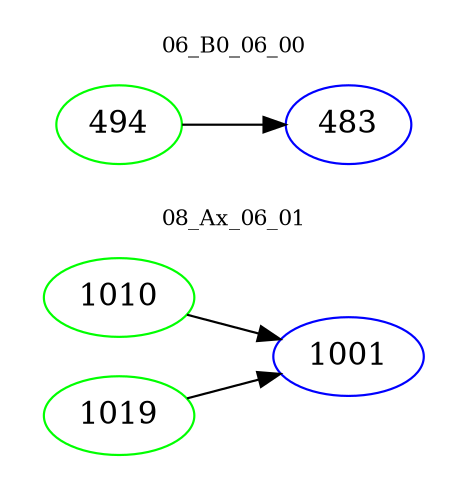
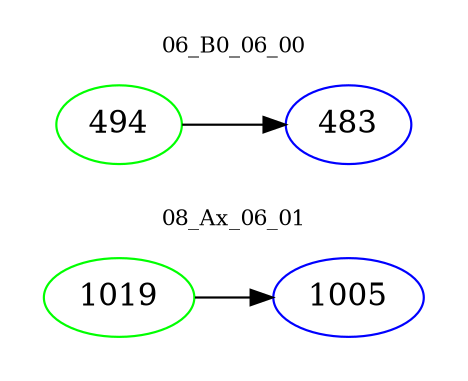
node "1010": removed
node "1001": label "1001" -> "1005"
